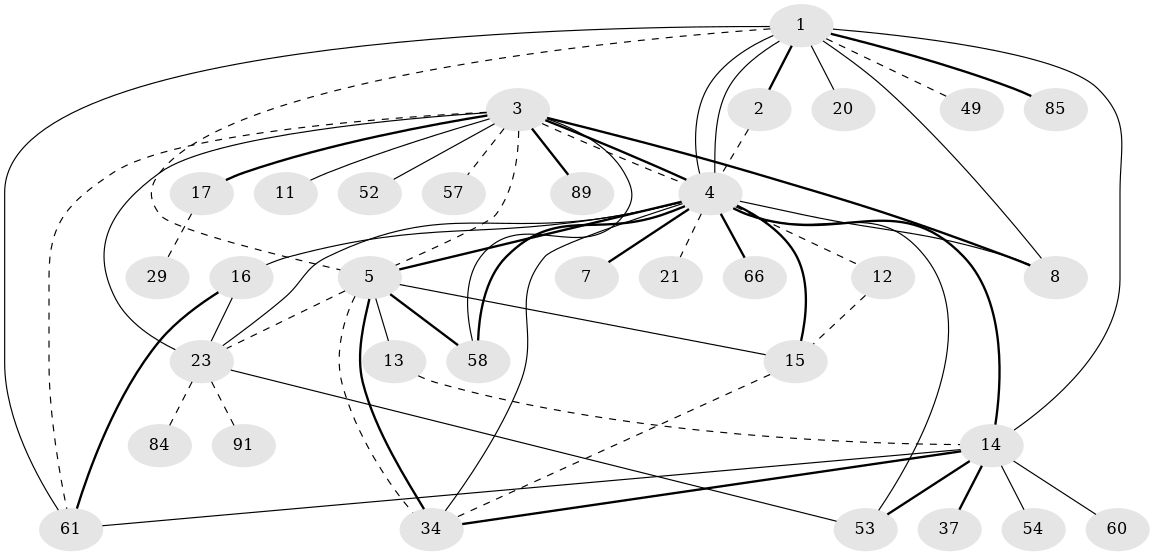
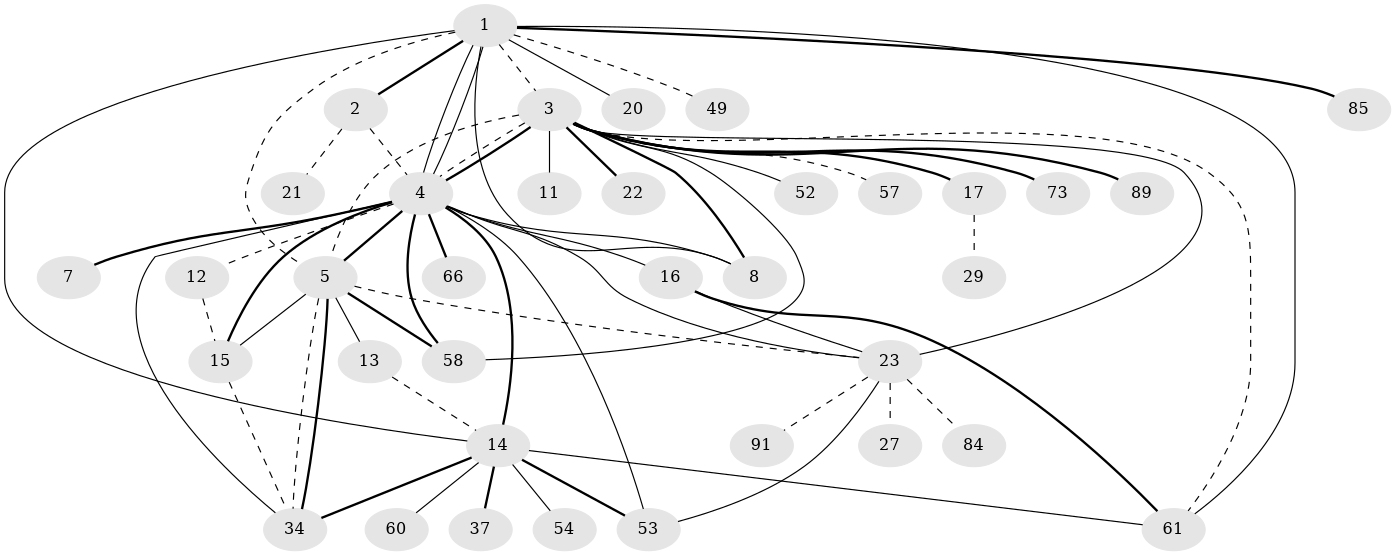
edge "1" -- "3": added
node "22": added
node "73": added
edge "4" -- "21": now "2" -- "21"
node "27": added
